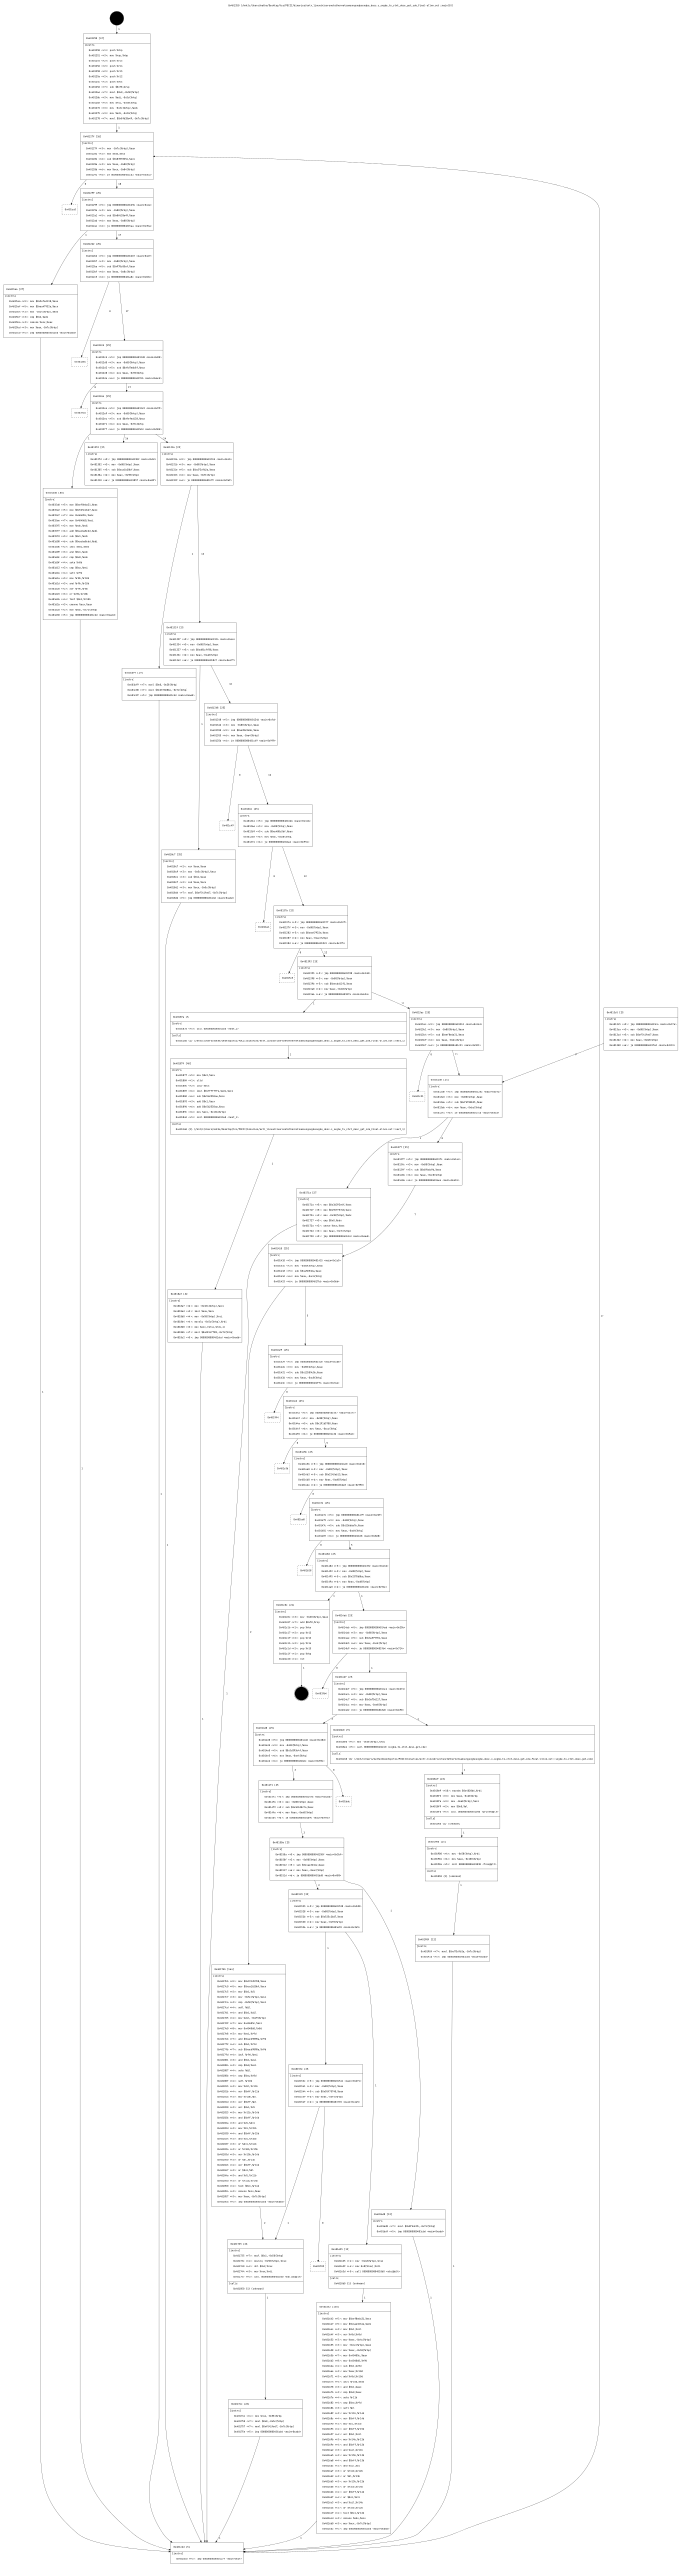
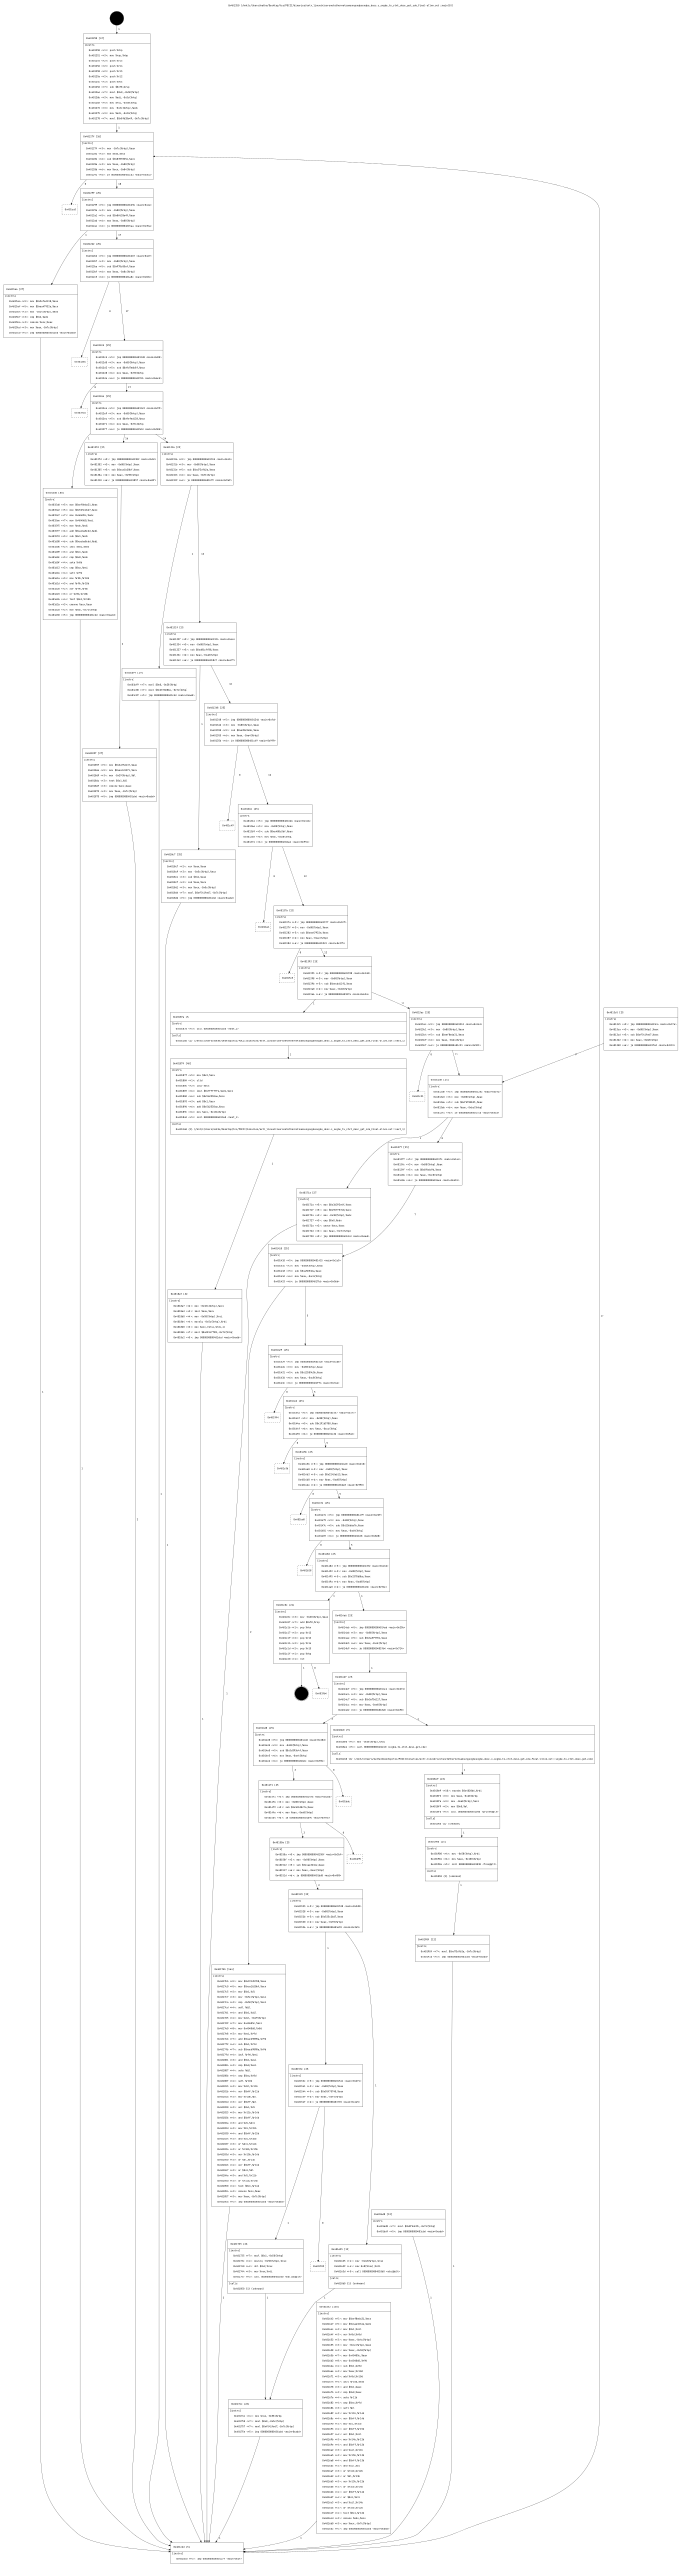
node "0x40185f [27]": added
edge "0x401429 [25]" -> "0x401442 [25]": added, label "5"
edge "0x40145b [25]" -> "0x401474 [25]": added, label "5"
edge "0x4014a6 [25]" -> "0x401964": now "0x401c0c [21]" -> "0x401964"
node "0x401b95": added
edge "0x40150a [25]" -> "0x4016d8 [12]": removed, label "1"
edge "0x4017bb [164]" -> "0x401735 [23]": now "0x4017bb [164]" -> "0x401cbd [5]"
edge "0x401635 [13]" -> "0x401642 [150]": now "0x401635 [13]" -> "0x40174c [23]"
